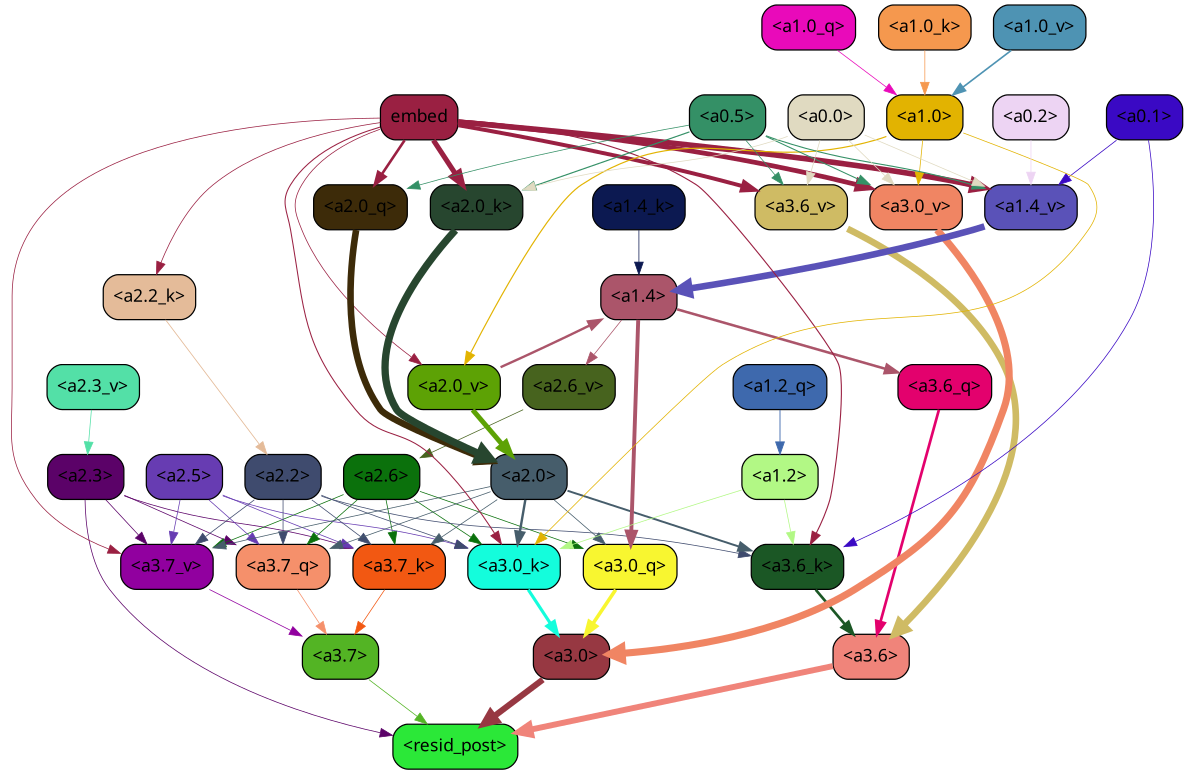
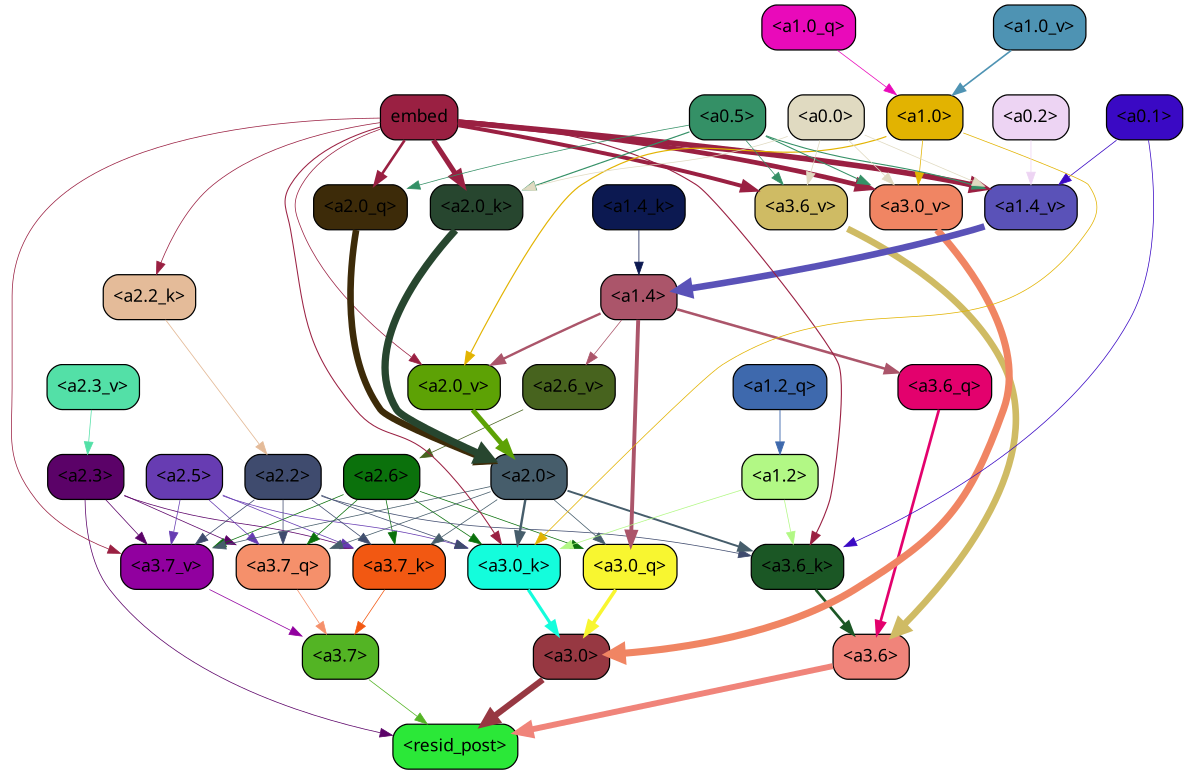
node "<a1.0_k>": removed
edge "<a2.0_v>" -> "<a1.4>": reversed
